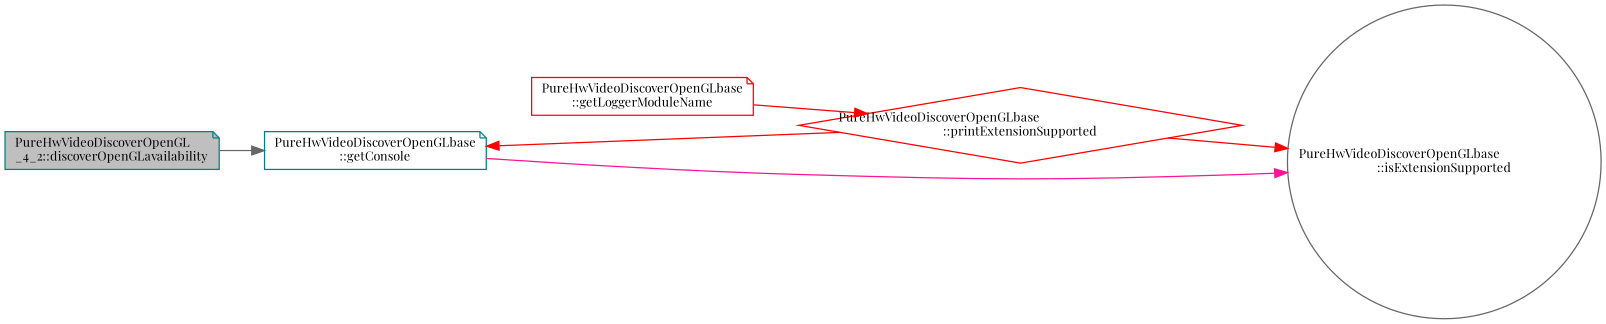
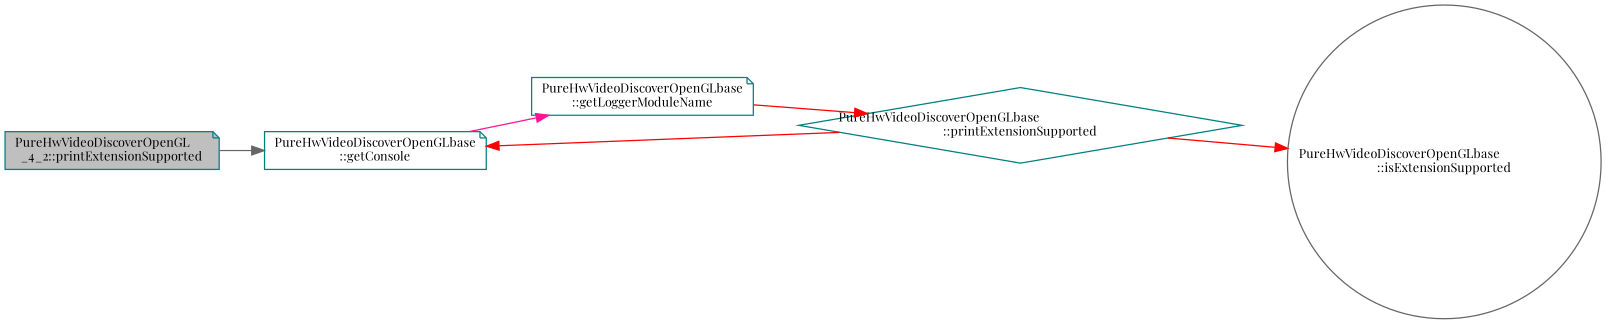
node "PureHwVideoDiscoverOpenGLbase ::getLoggerModuleName": color red -> teal
node "PureHwVideoDiscoverOpenGLbase ::printExtensionSupported": color red -> teal
node "PureHwVideoDiscoverOpenGL _4_2::discoverOpenGLavailability": label "PureHwVideoDiscoverOpenGL _4_2::discoverOpenGLavailability" -> "PureHwVideoDiscoverOpenGL _4_2::printExtensionSupported"
edge "PureHwVideoDiscoverOpenGLbase ::getConsole" -> "PureHwVideoDiscoverOpenGLbase ::isExtensionSupported": now "PureHwVideoDiscoverOpenGLbase ::getConsole" -> "PureHwVideoDiscoverOpenGLbase ::getLoggerModuleName"
